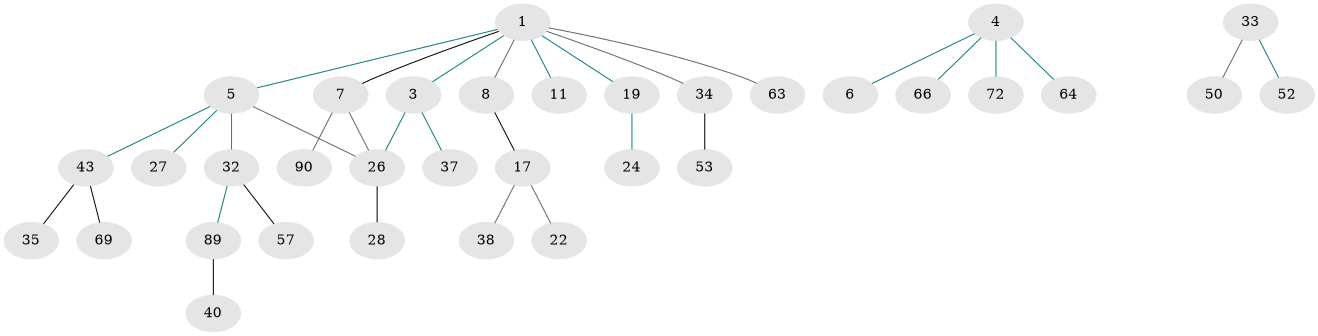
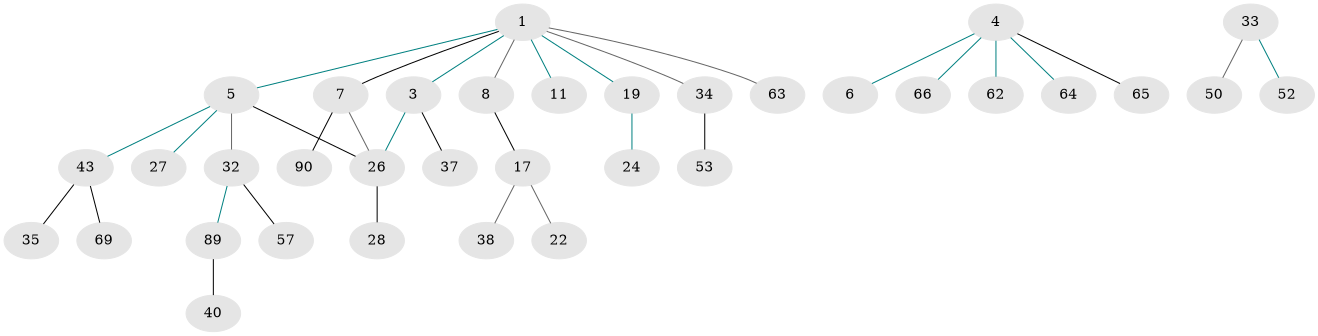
node "72": label "72" -> "62"
node "65": added
edge "5" -- "26": color gray40 -> black
edge "7" -- "90": color gray40 -> black
edge "3" -- "37": color teal -> black
